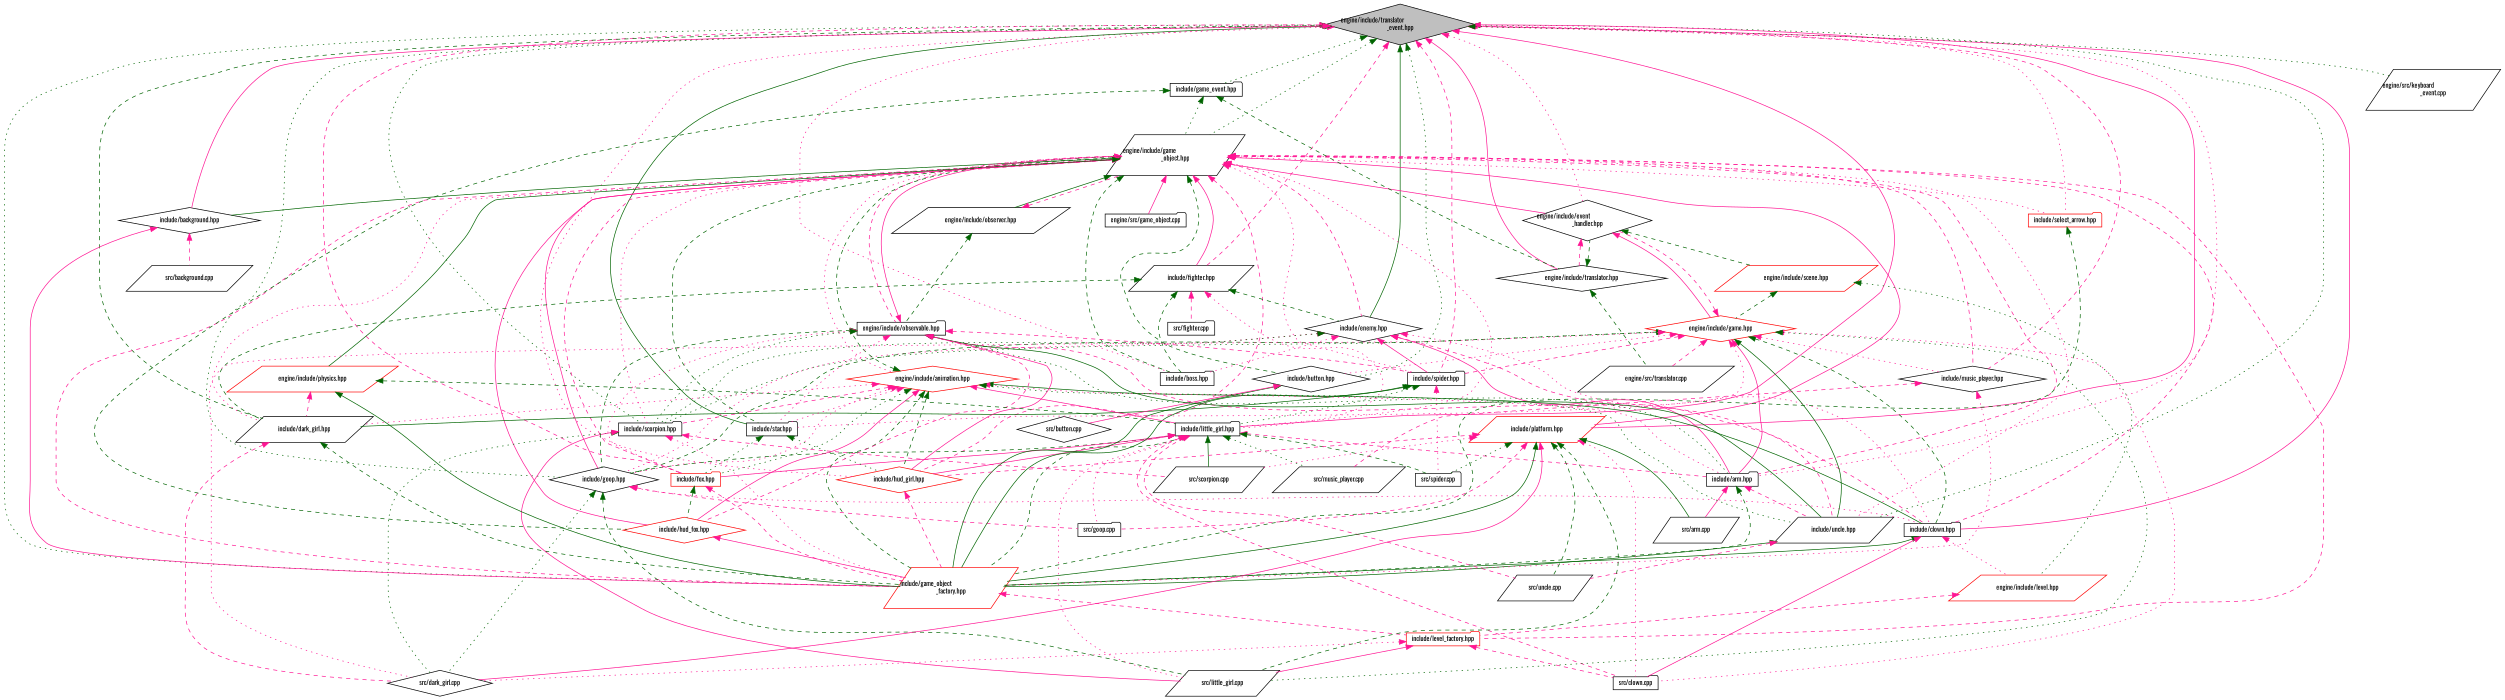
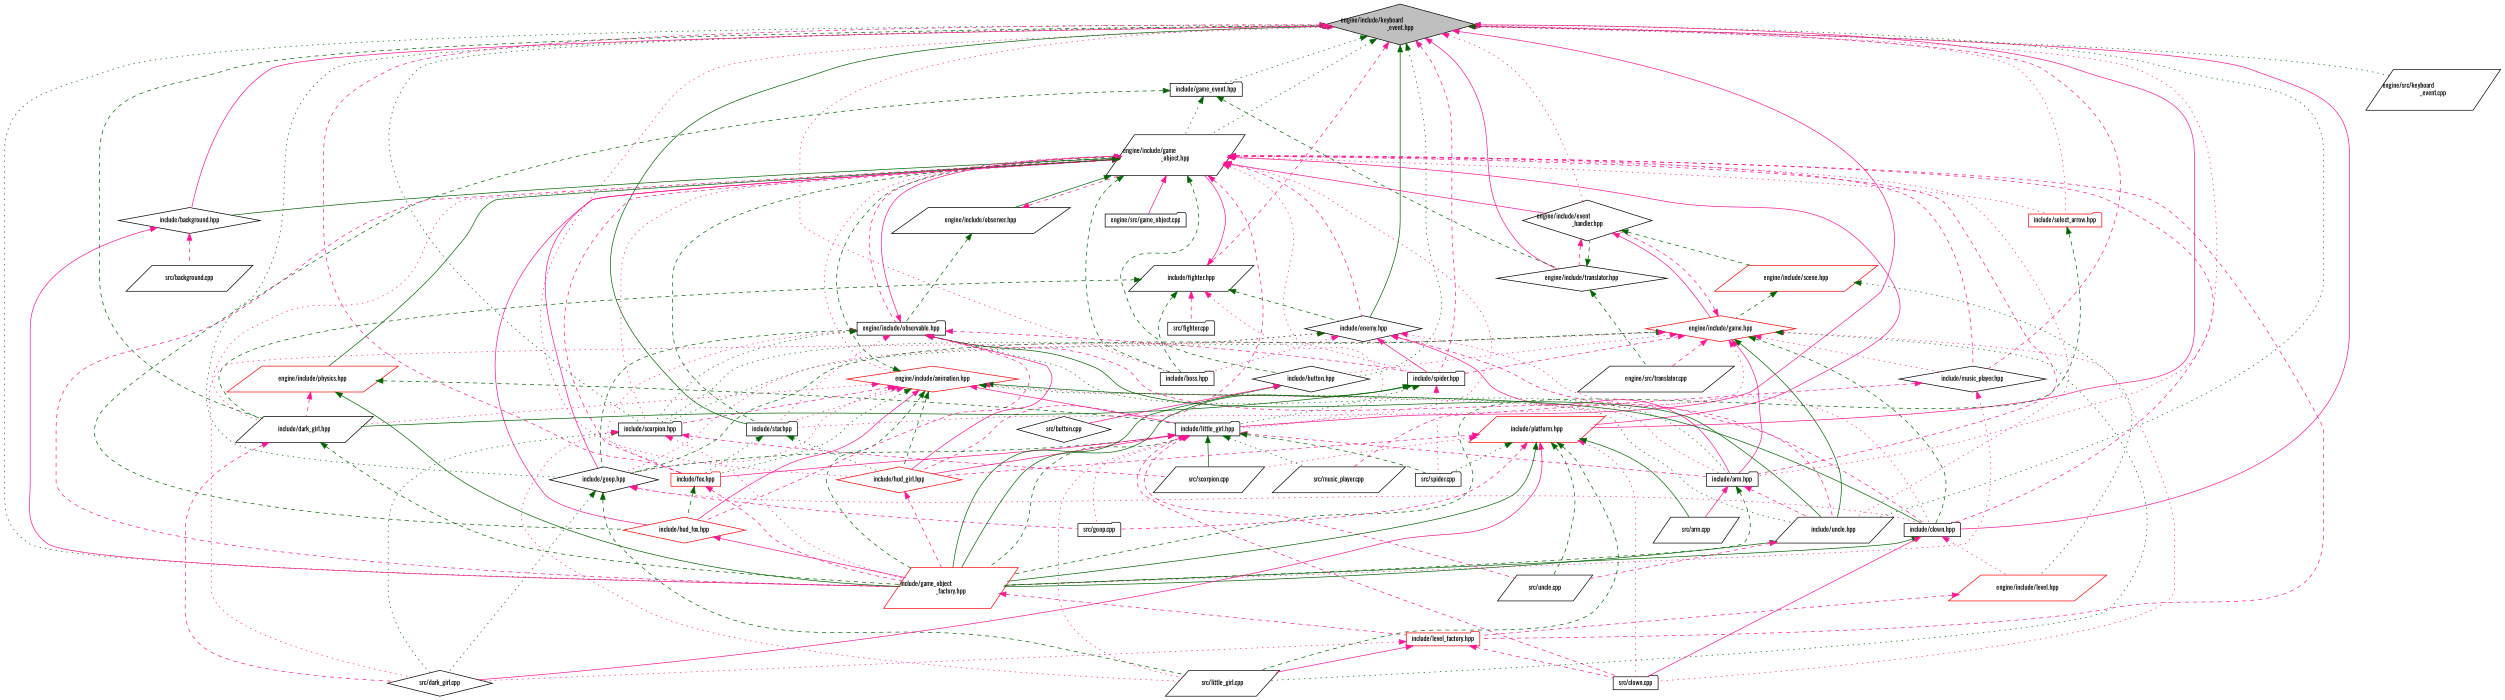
node "engine/include/translator _event.hpp": label "engine/include/translator _event.hpp" -> "engine/include/keyboard _event.hpp"
edge "include/fighter.hpp" -> "engine/include/game _object.hpp": reversed
edge "src/little_girl.cpp" -> "include/scorpion.hpp": style solid -> dotted
